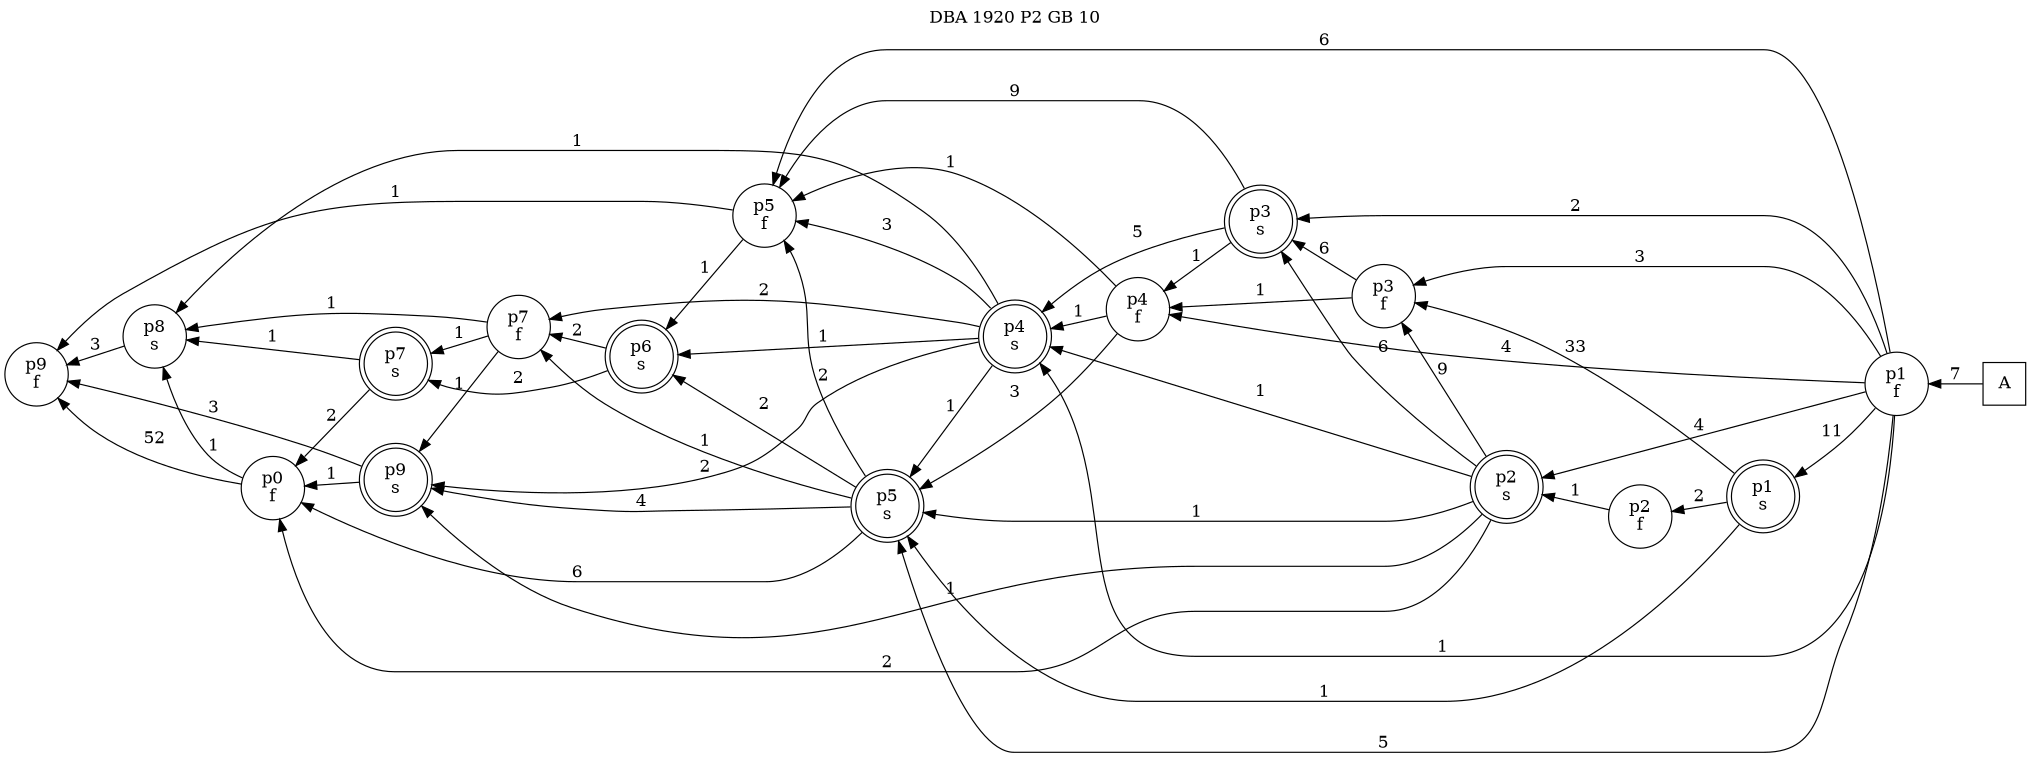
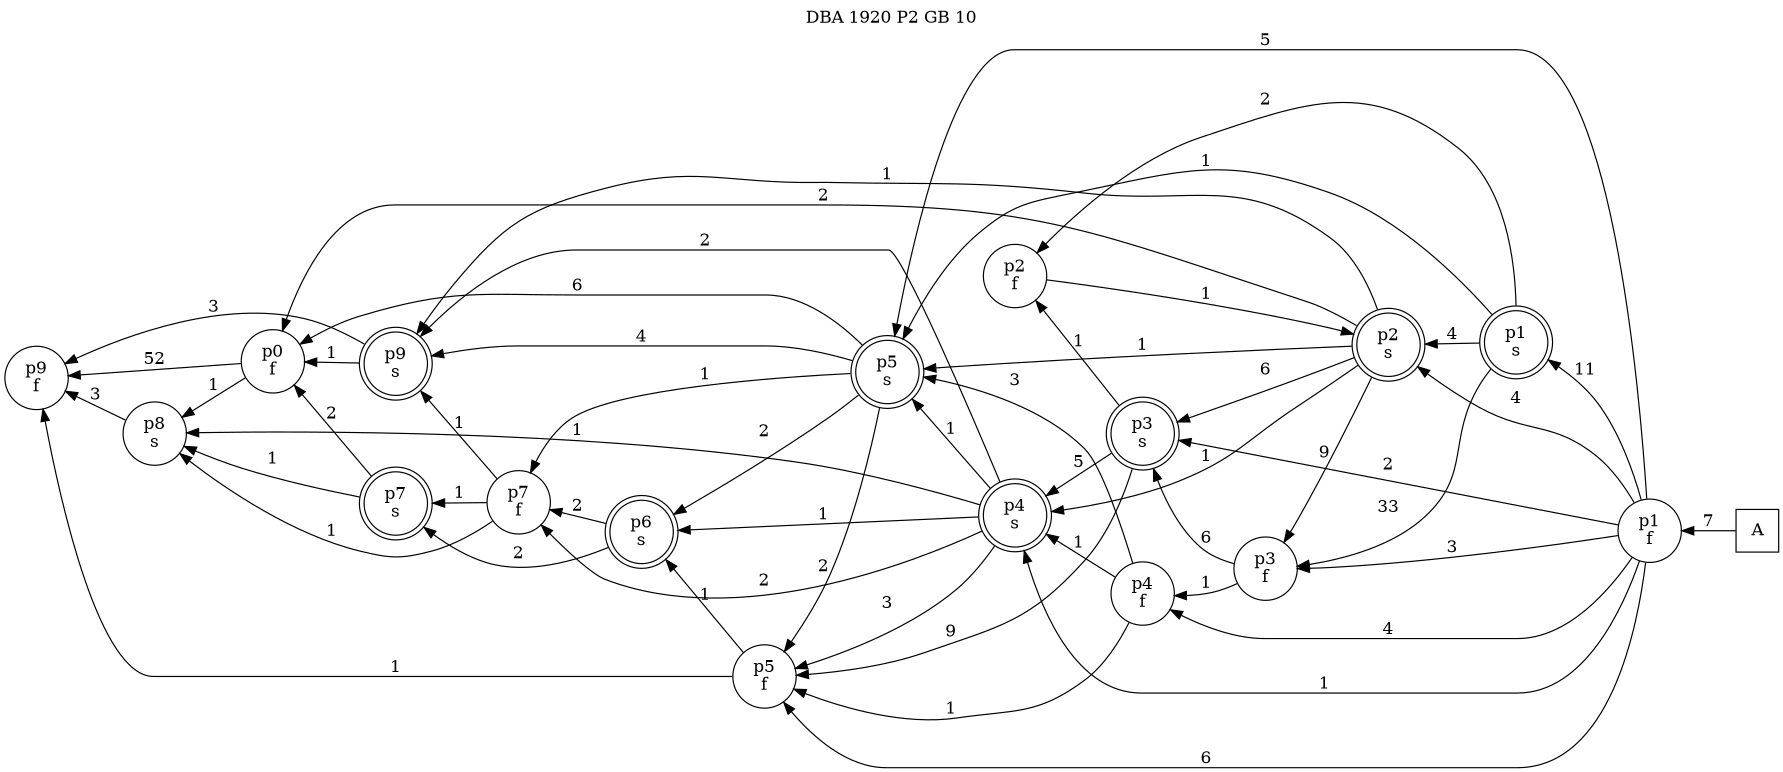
edge "p3 s" -> "p4 f": now "p3 s" -> "p2 f"
edge "p1 s" -> "p2 s": added, label "4"
